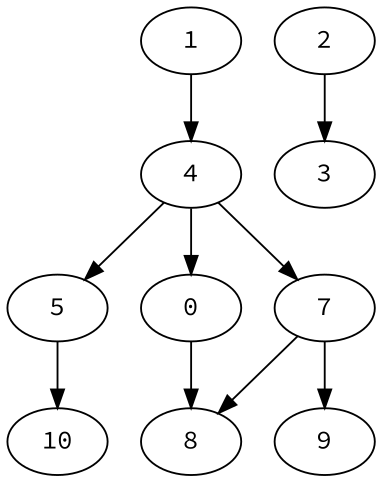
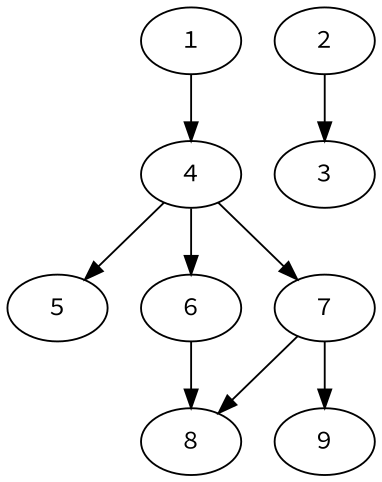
node "0": label "0" -> "6"
node "10": removed
